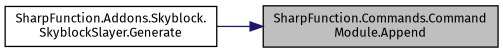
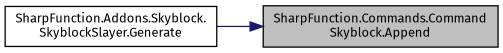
node "SharpFunction.Commands.Command Module.Append": label "SharpFunction.Commands.Command Module.Append" -> "SharpFunction.Commands.Command Skyblock.Append"
